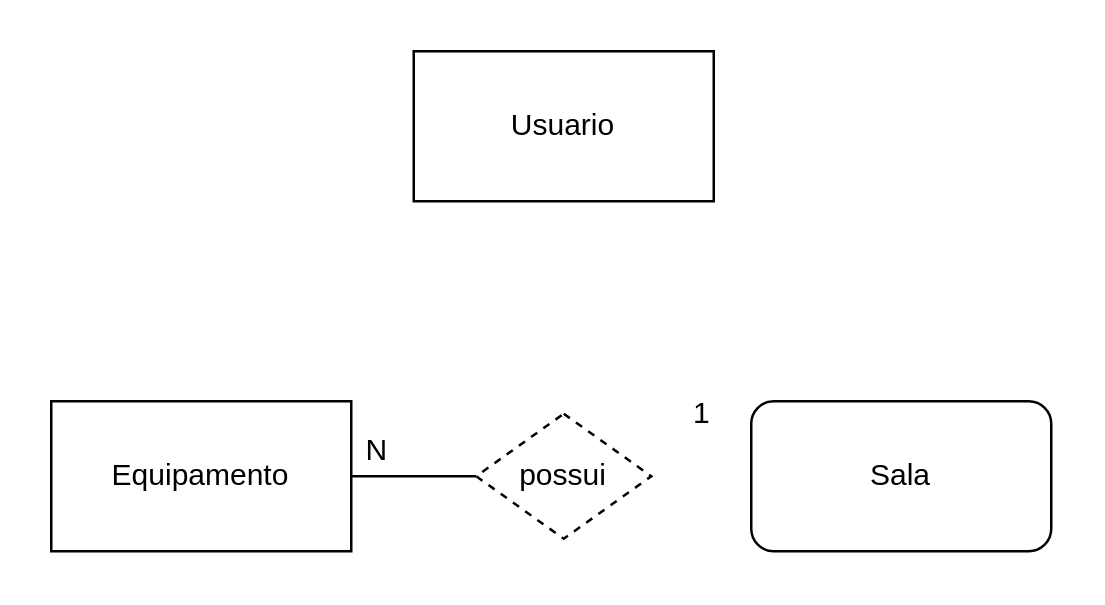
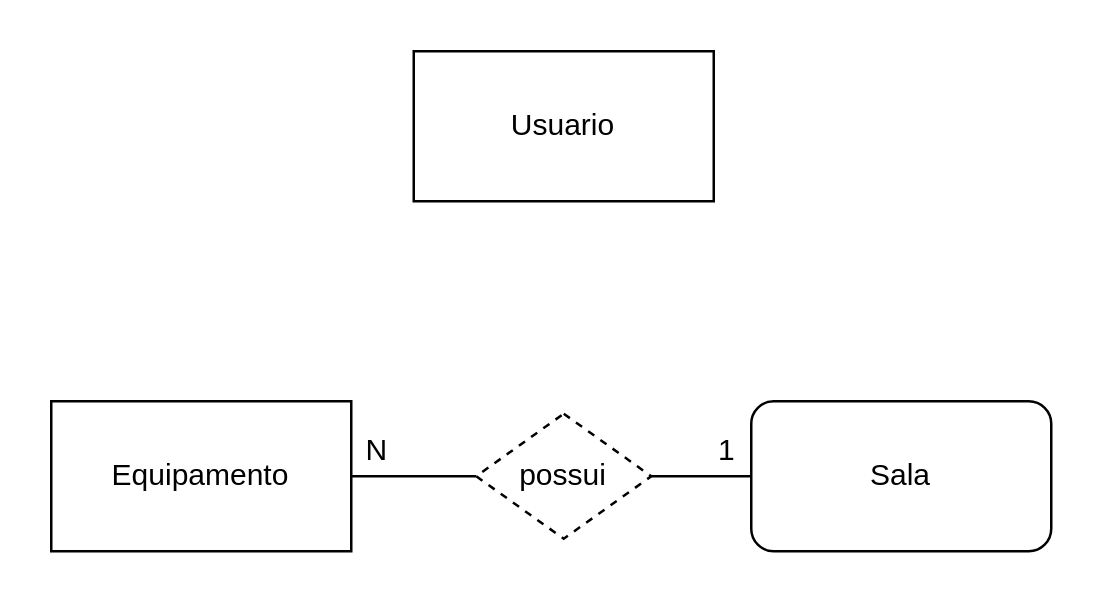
node "1": moved (701, 414) -> (726, 451)
edge "possui" -- "Sala": added
